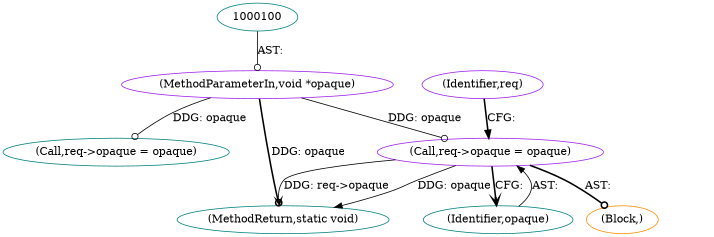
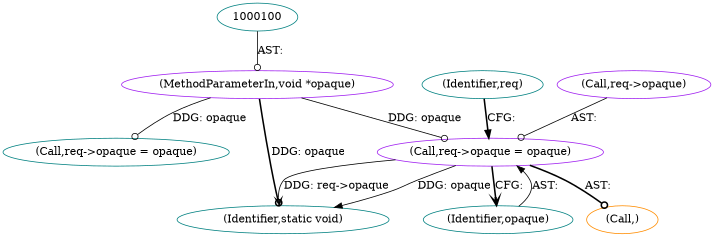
node "(Identifier,req)": color purple -> teal
node "(Call,req->opaque)": added
node "(MethodReturn,static void)": label "(MethodReturn,static void)" -> "(Identifier,static void)"
node "(Block,)": label "(Block,)" -> "(Call,)"
